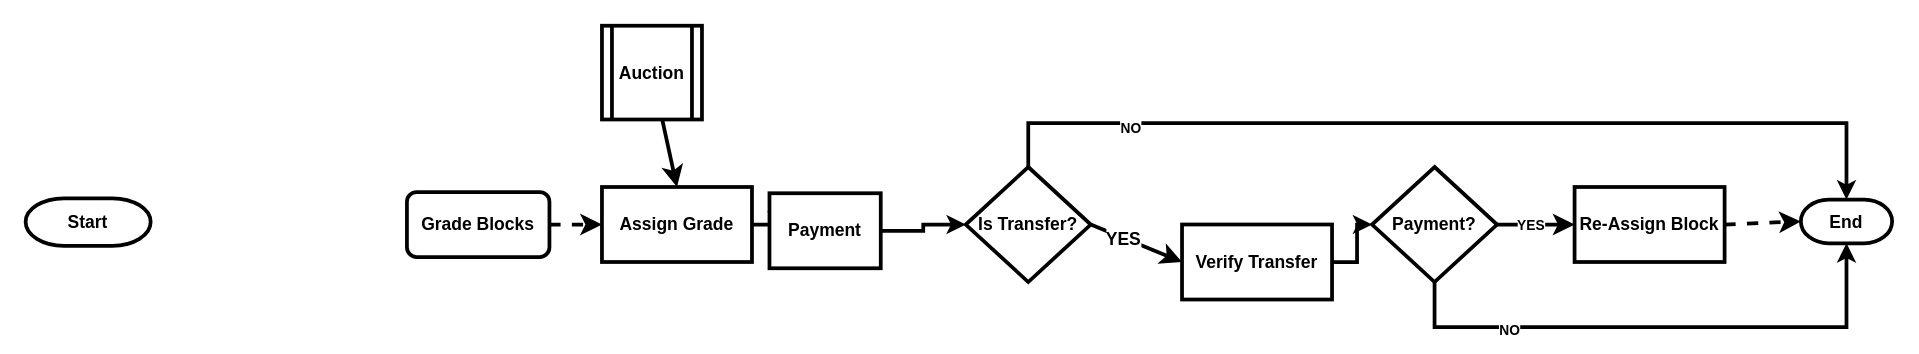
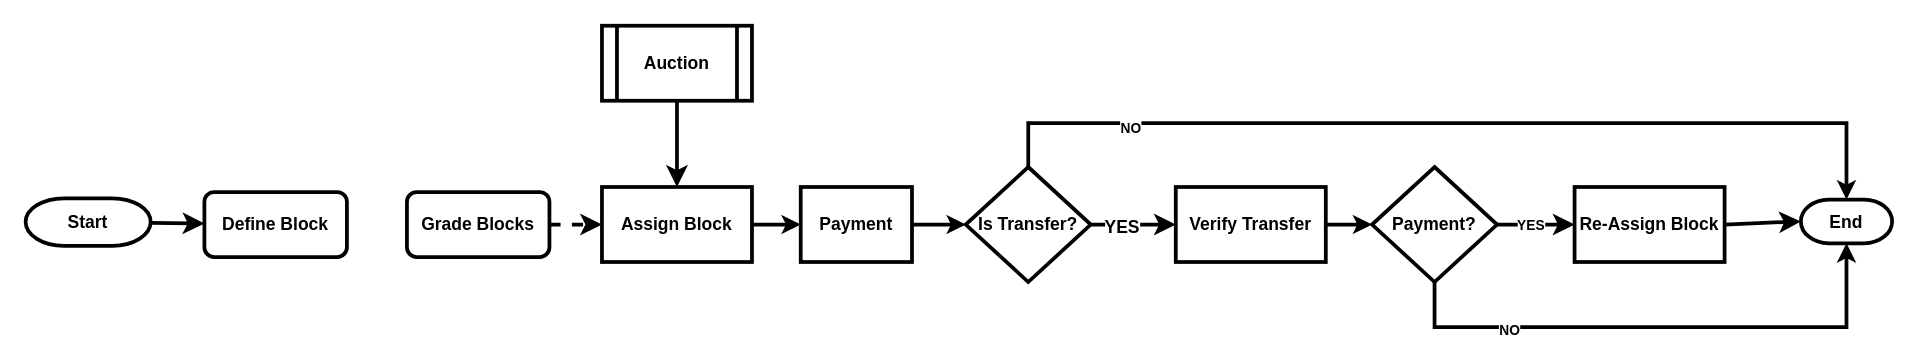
node "Auction": size 100x94 -> 150x75
edge "Start" -> "Define Block": added
edge "Re-Assign Block" -> "End": style dashed -> solid
node "Define Block": added
node "Assign Grade": label "Assign Grade" -> "Assign Block"
node "Payment": moved (825, 231) -> (856, 224)
node "Verify Transfer": moved (1257, 262) -> (1251, 224)
